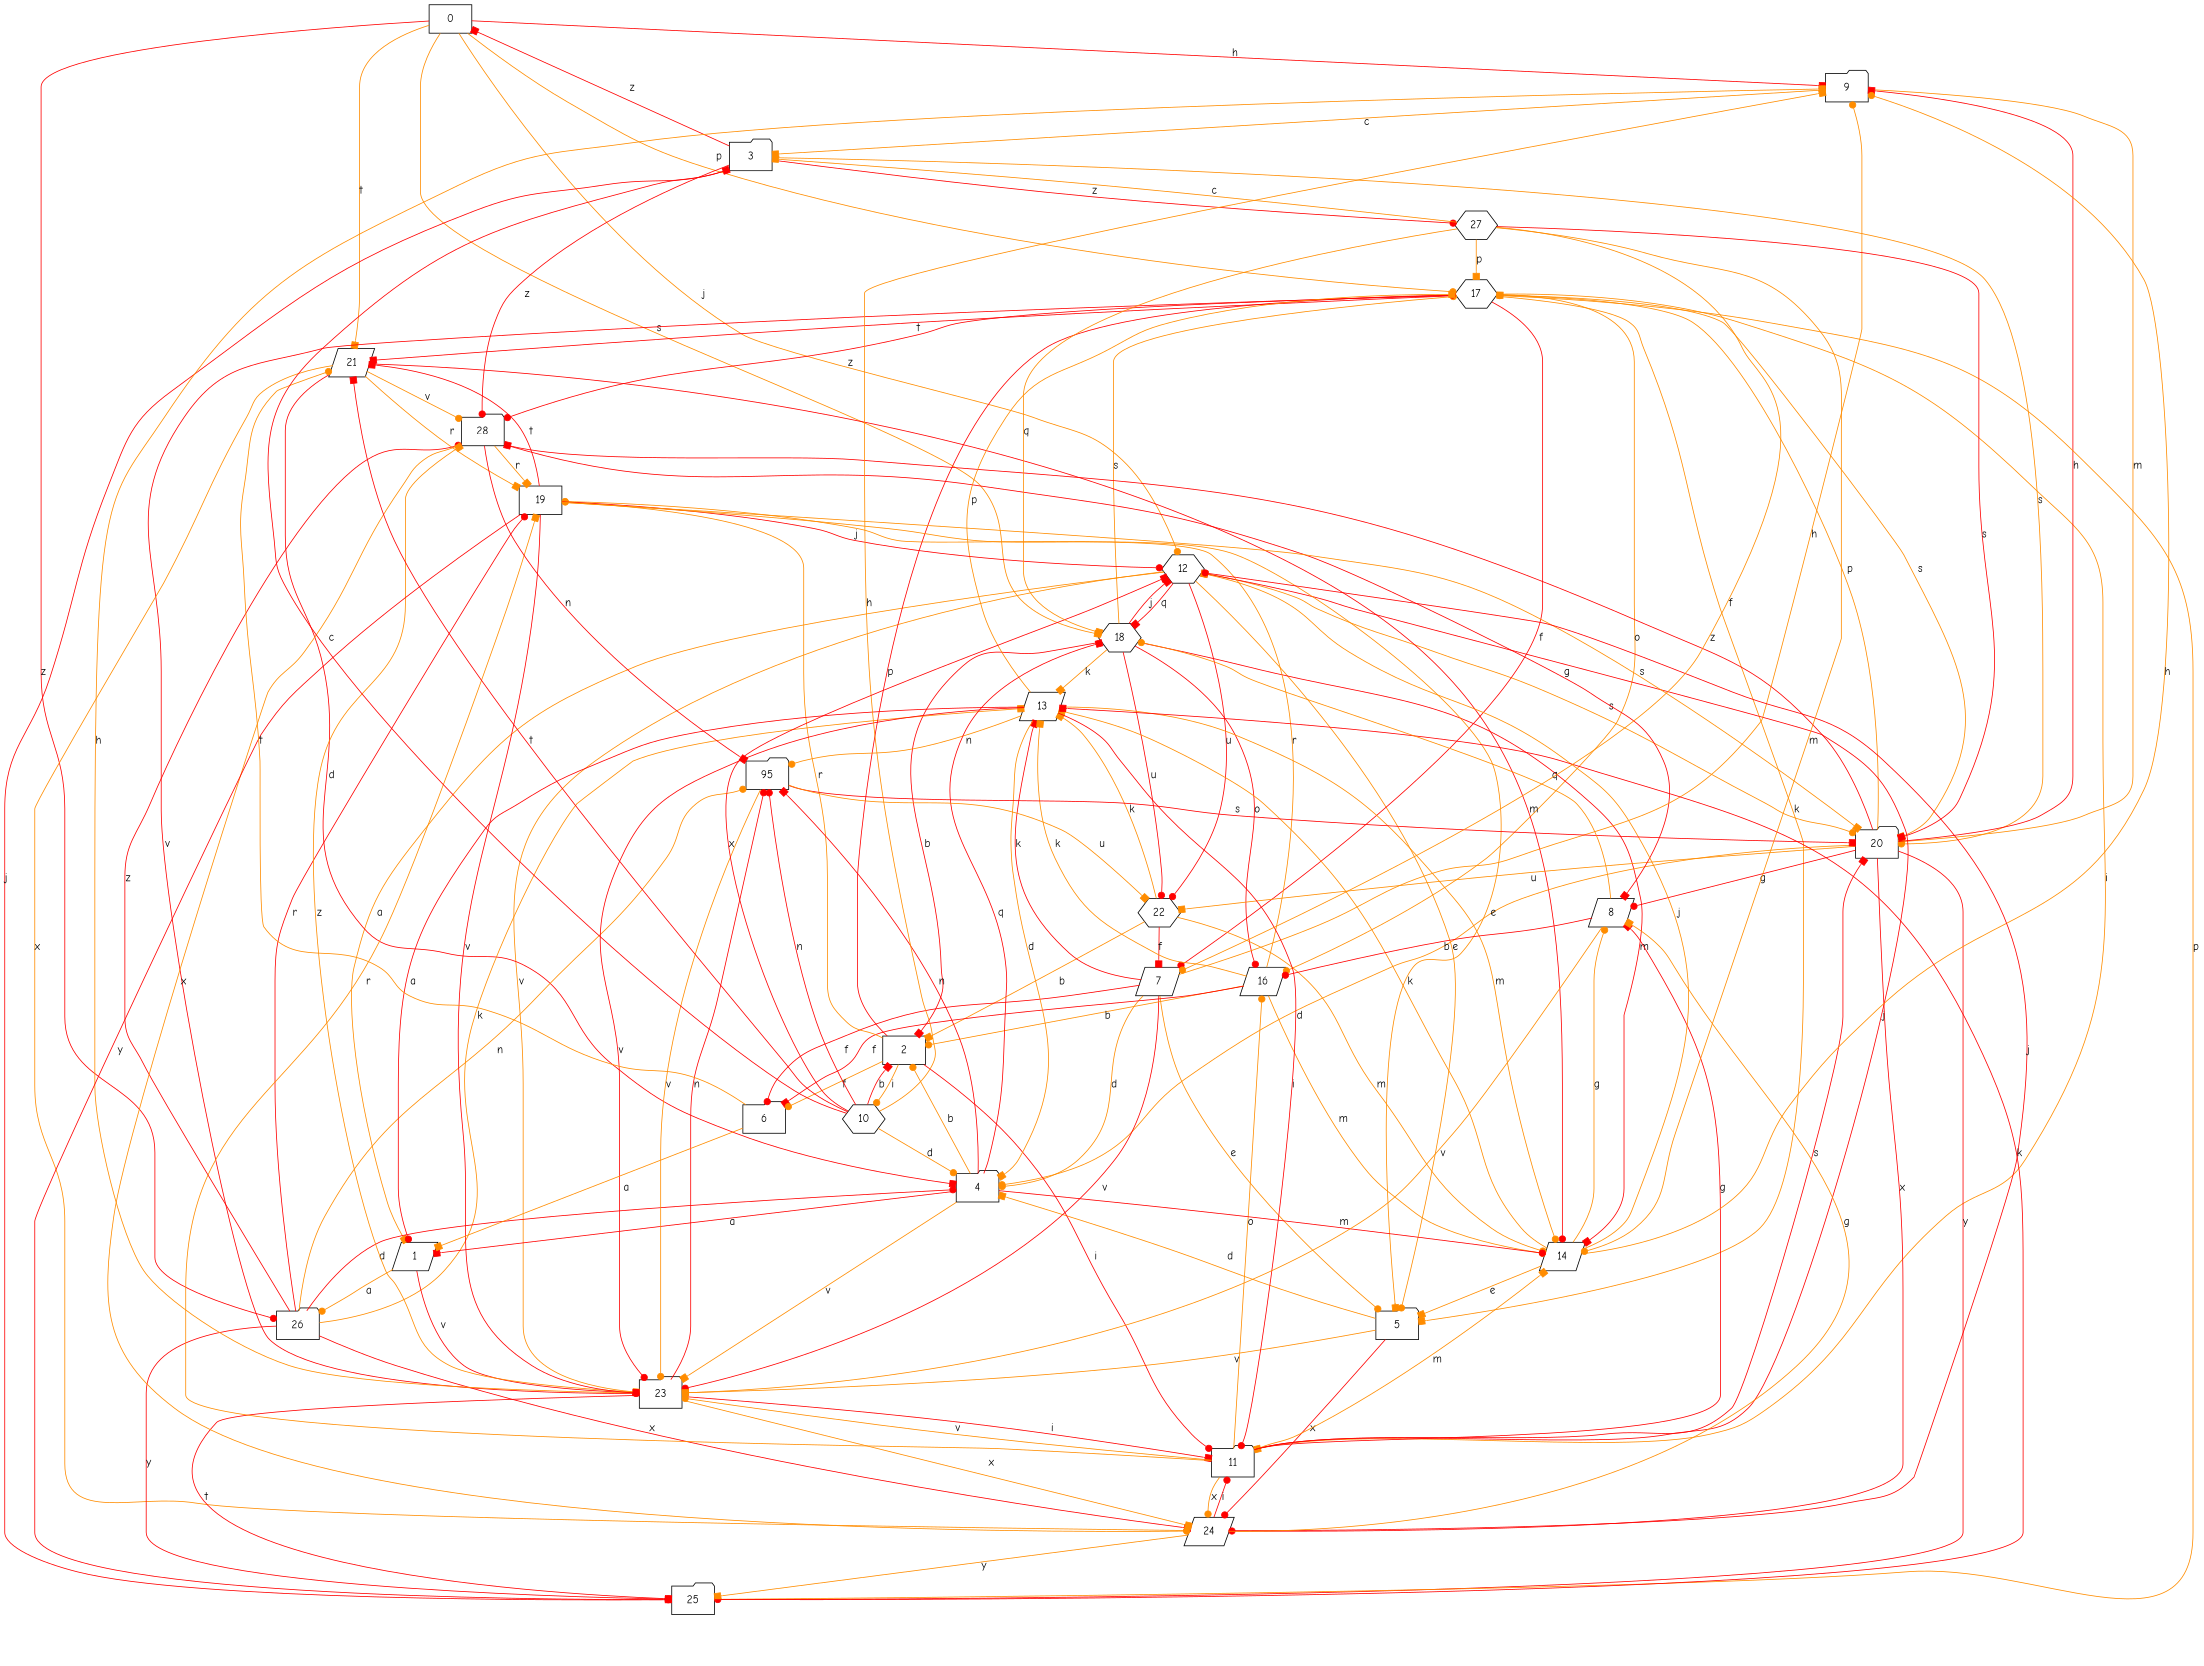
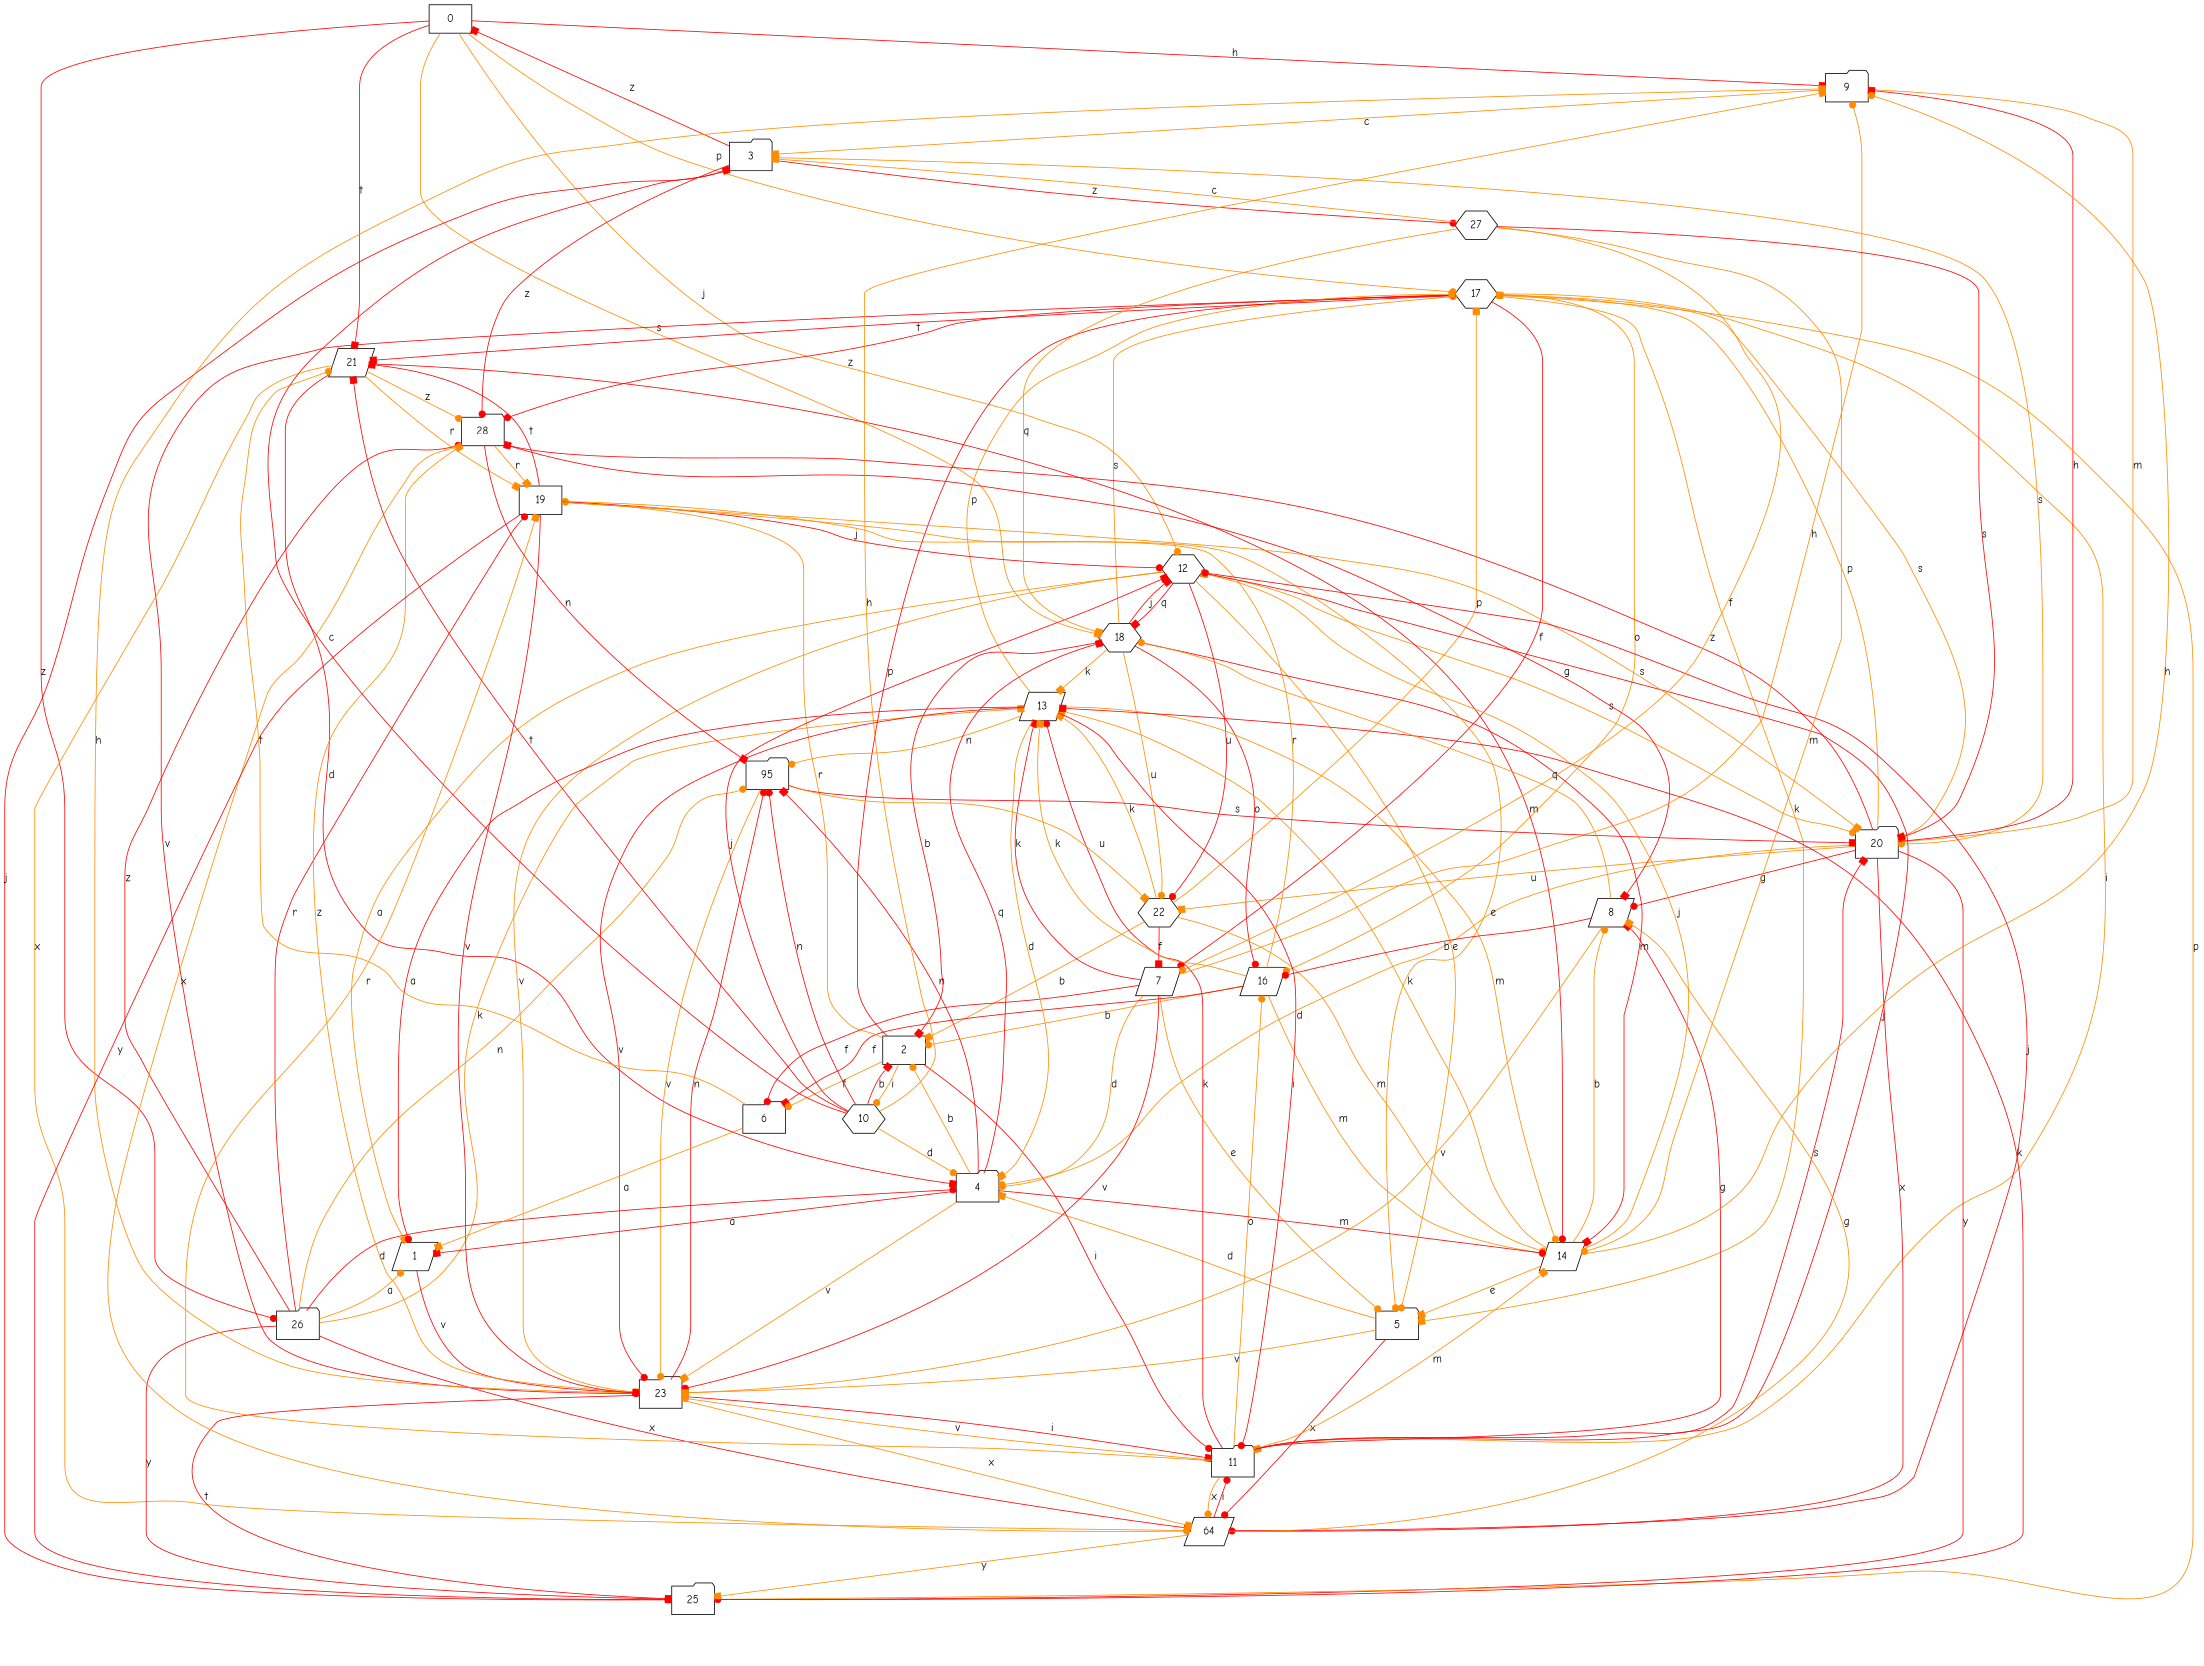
edge "0" -> "21": color darkorange -> red
edge "27" -> "17": now "22" -> "17"
edge "21" -> "28": label "v" -> "z"
edge "19" -> "5": arrowhead box -> dot
edge "18" -> "22": color red -> darkorange
edge "10" -> "12": label "x" -> "j"
edge "11" -> "13": added, label "k"
edge "14" -> "8": label "g" -> "b"
edge "1" -> "26": reversed
node "24": label "24" -> "64"
